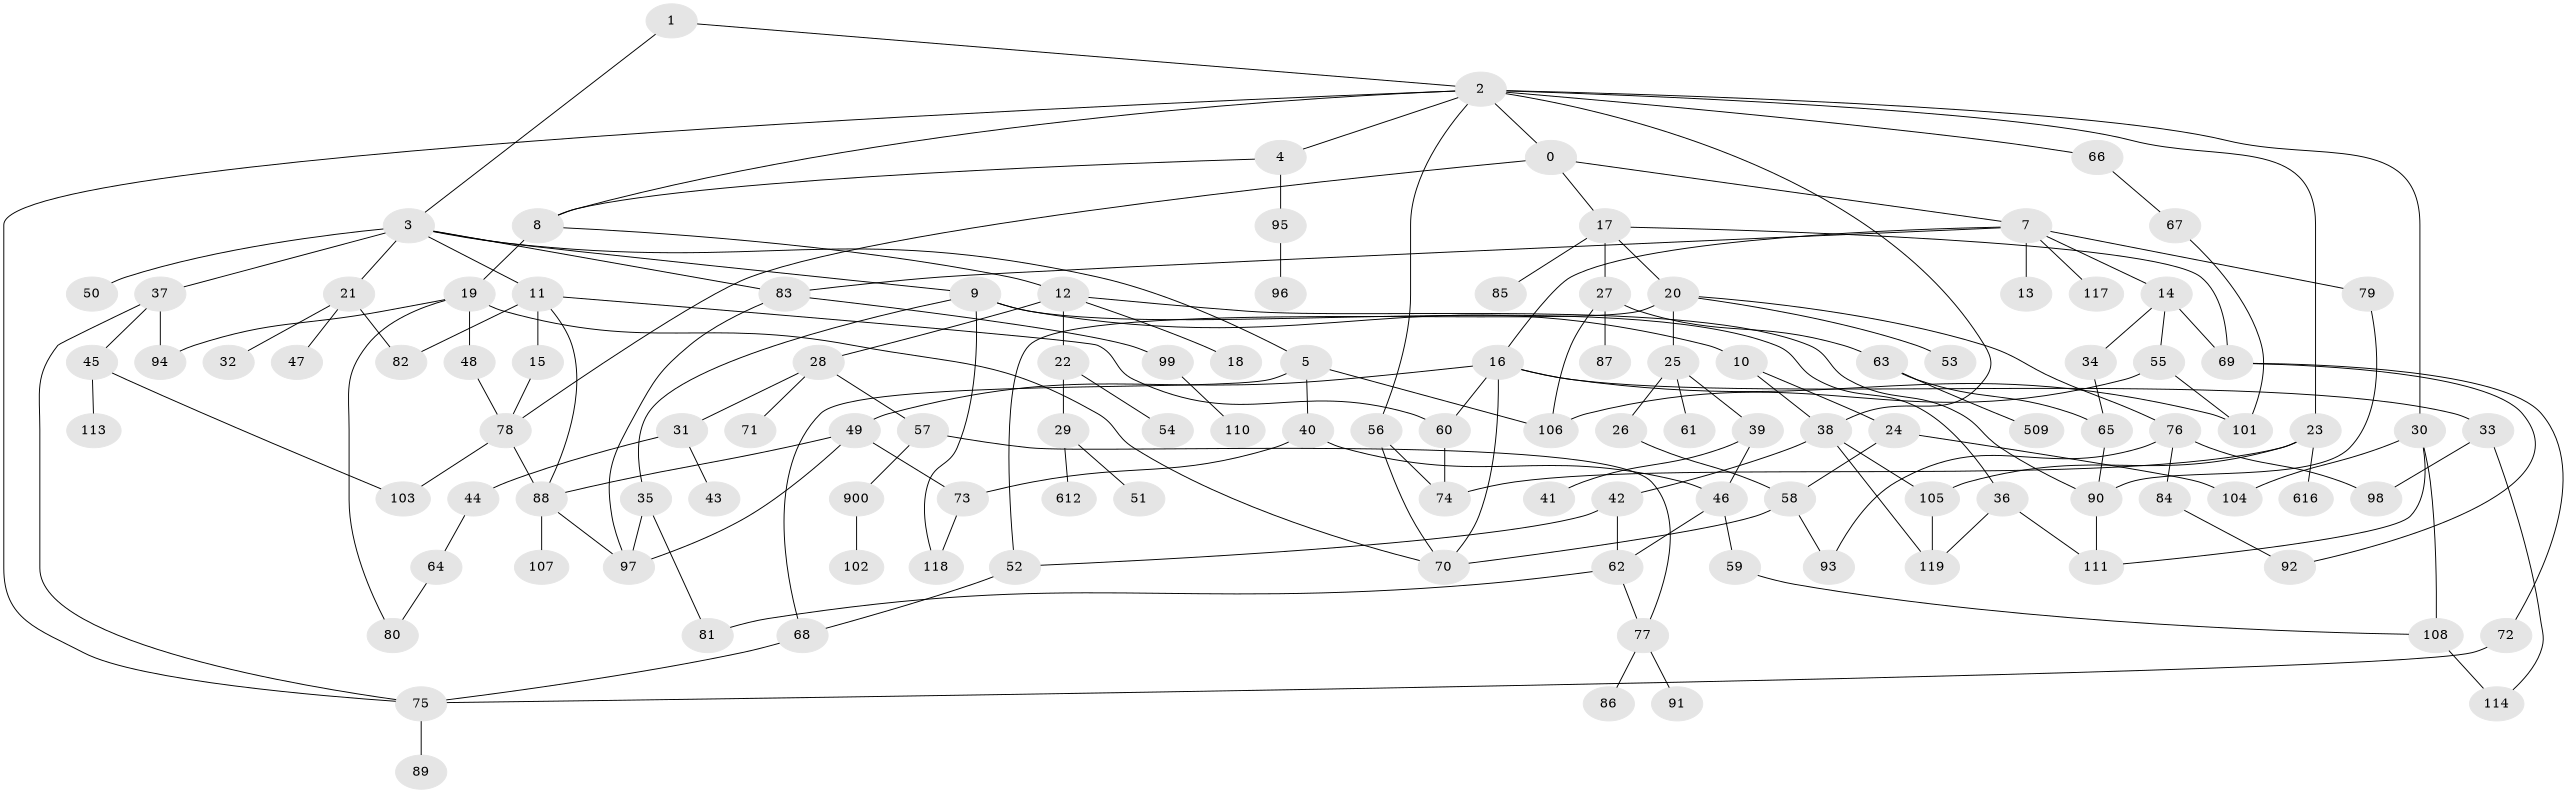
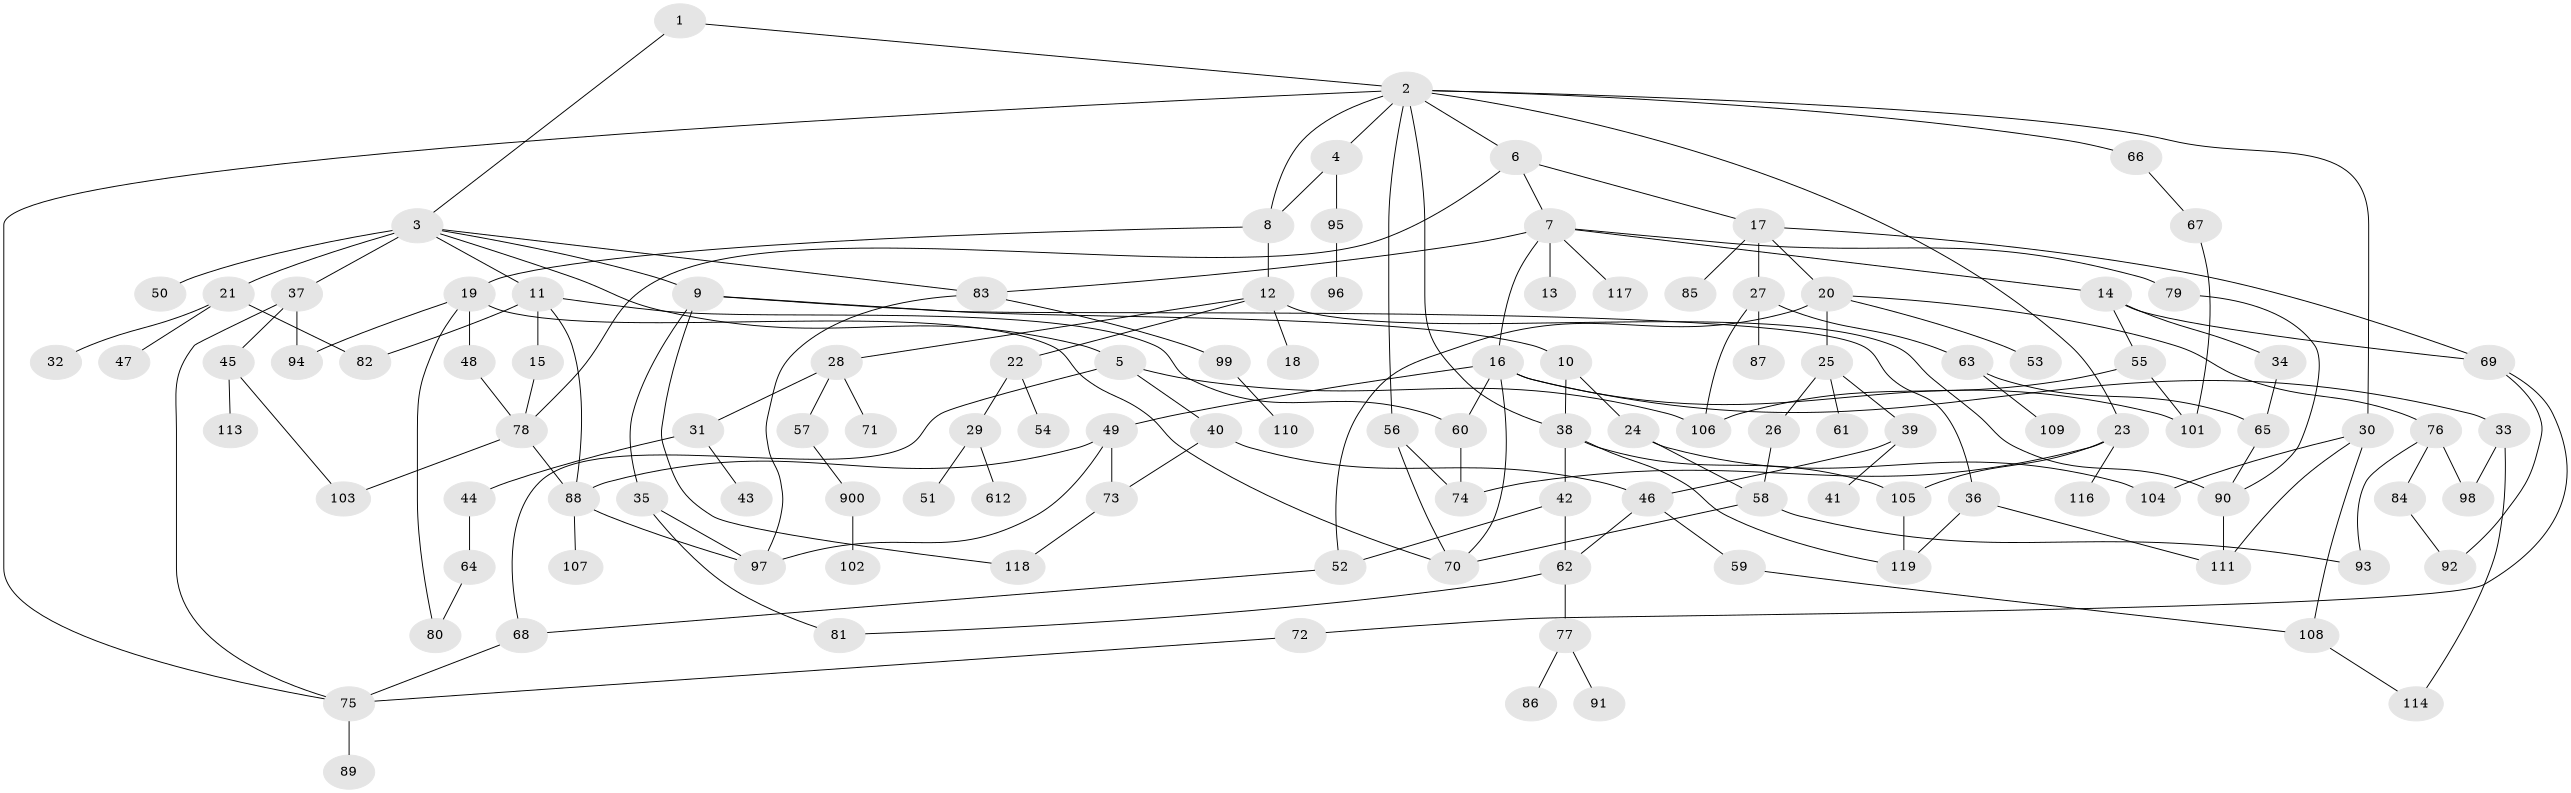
node "0": label "0" -> "6"
node "509": label "509" -> "109"
edge "57" -- "77": removed
node "616": label "616" -> "116"
